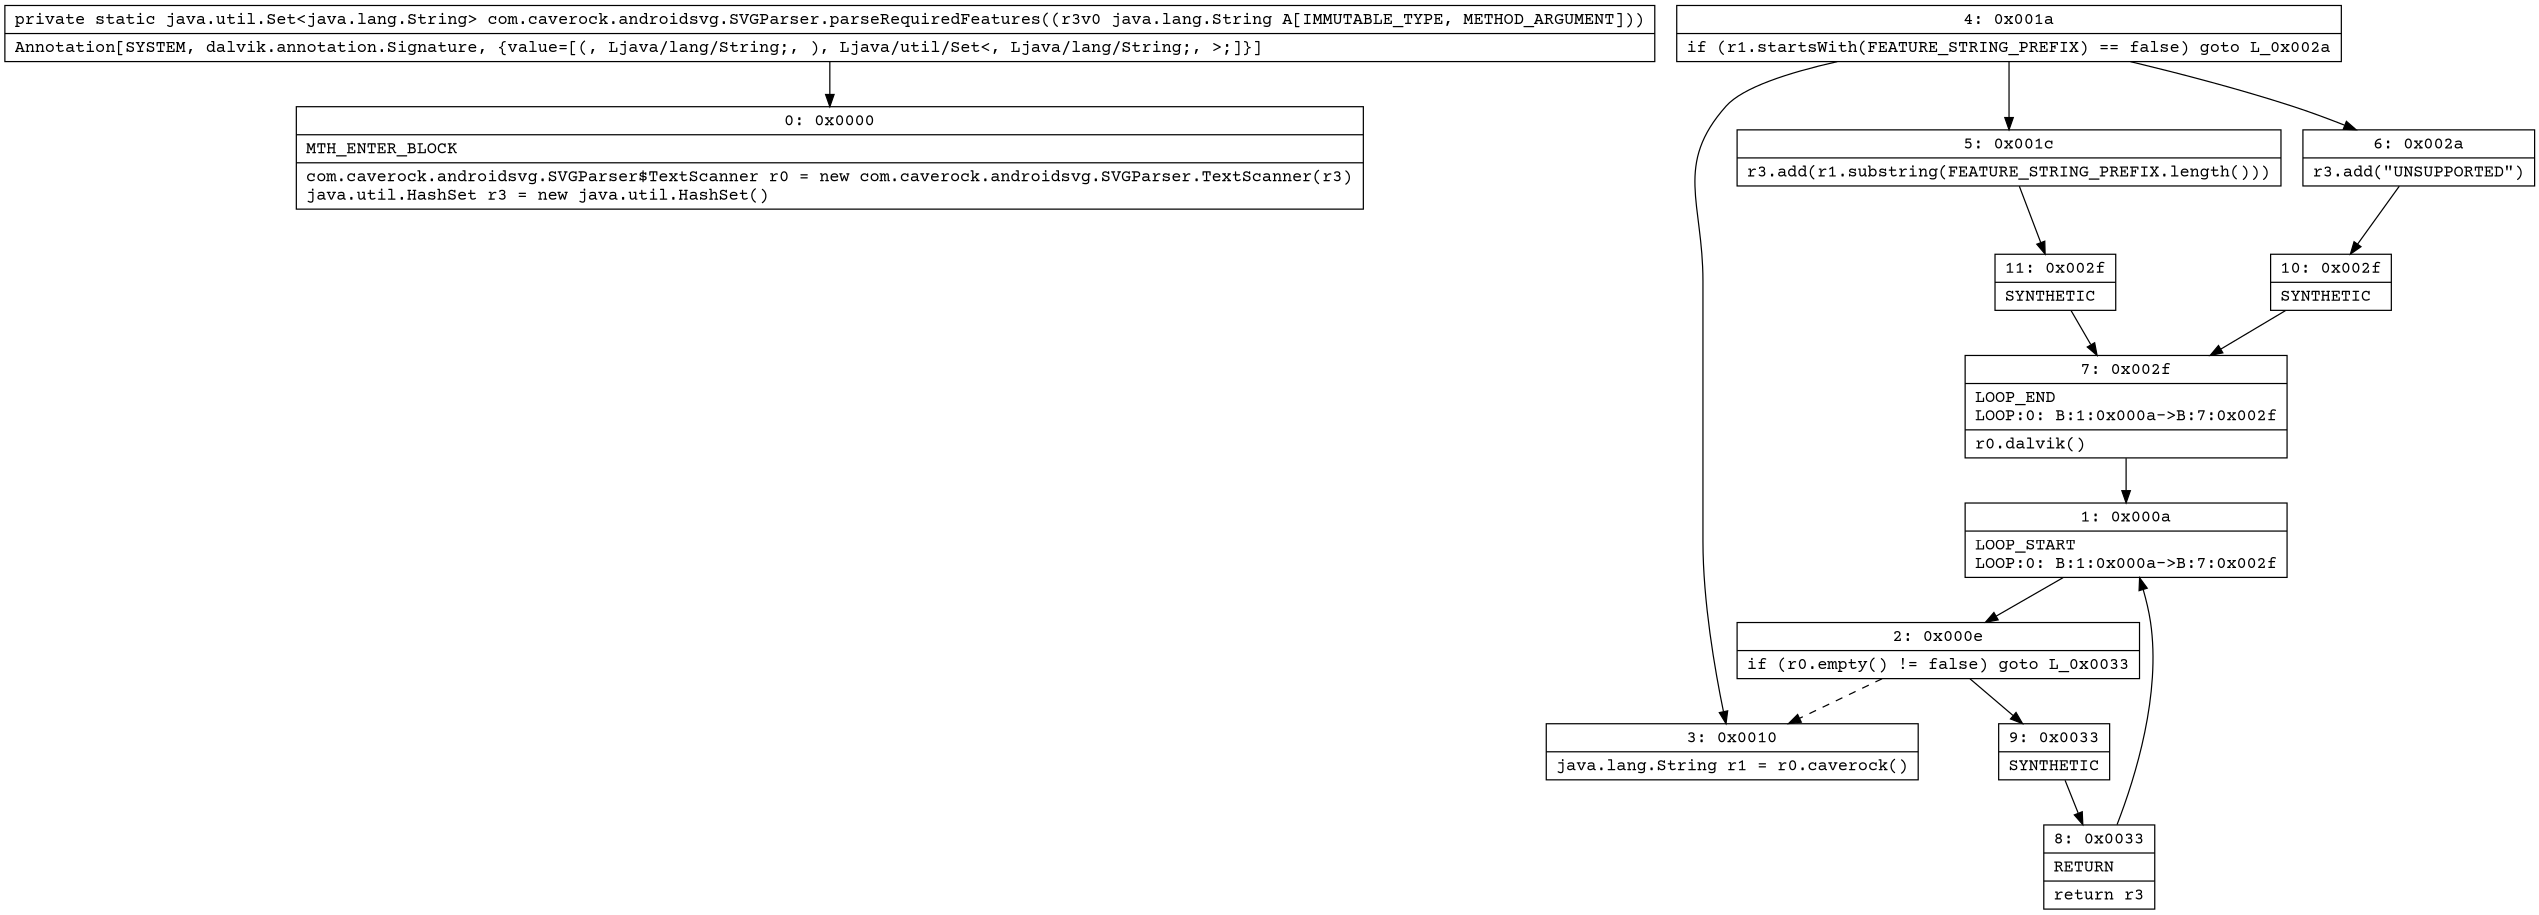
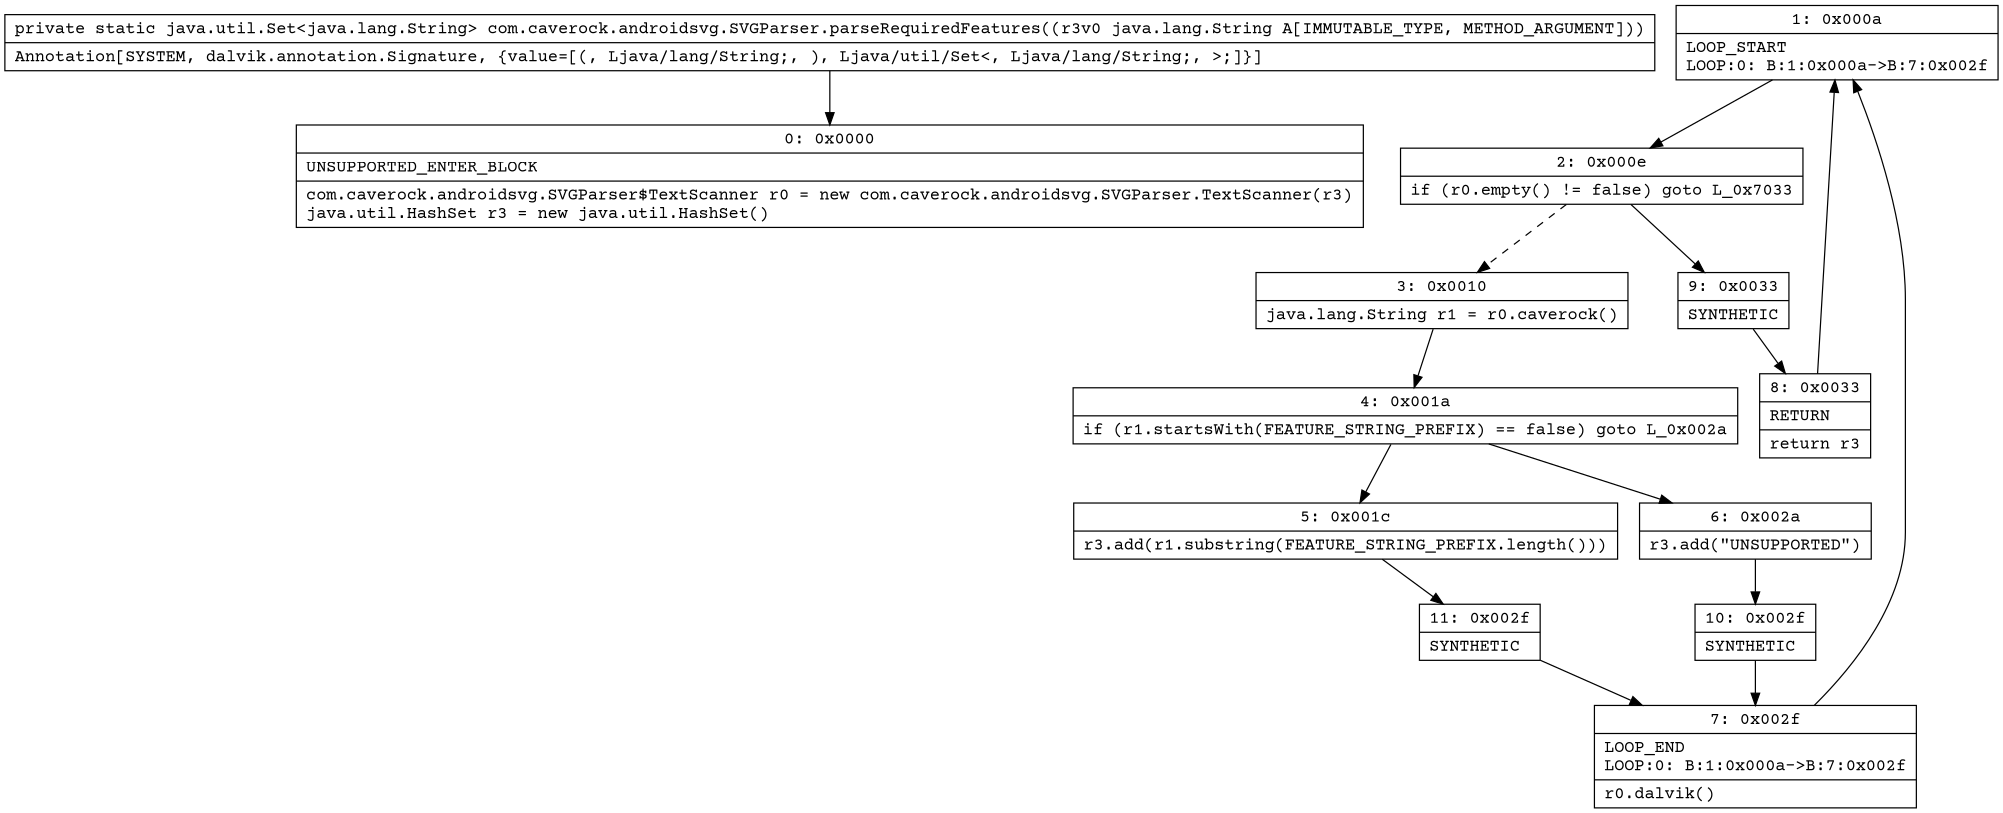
node "0: 0x0000": text "MTH_ENTER_BLOCK" -> "UNSUPPORTED_ENTER_BLOCK"
edge "4: 0x001a" -> "3: 0x0010": reversed
node "2: 0x000e": text "if (r0.empty() != false) goto L_0x0033" -> "if (r0.empty() != false) goto L_0x7033"
